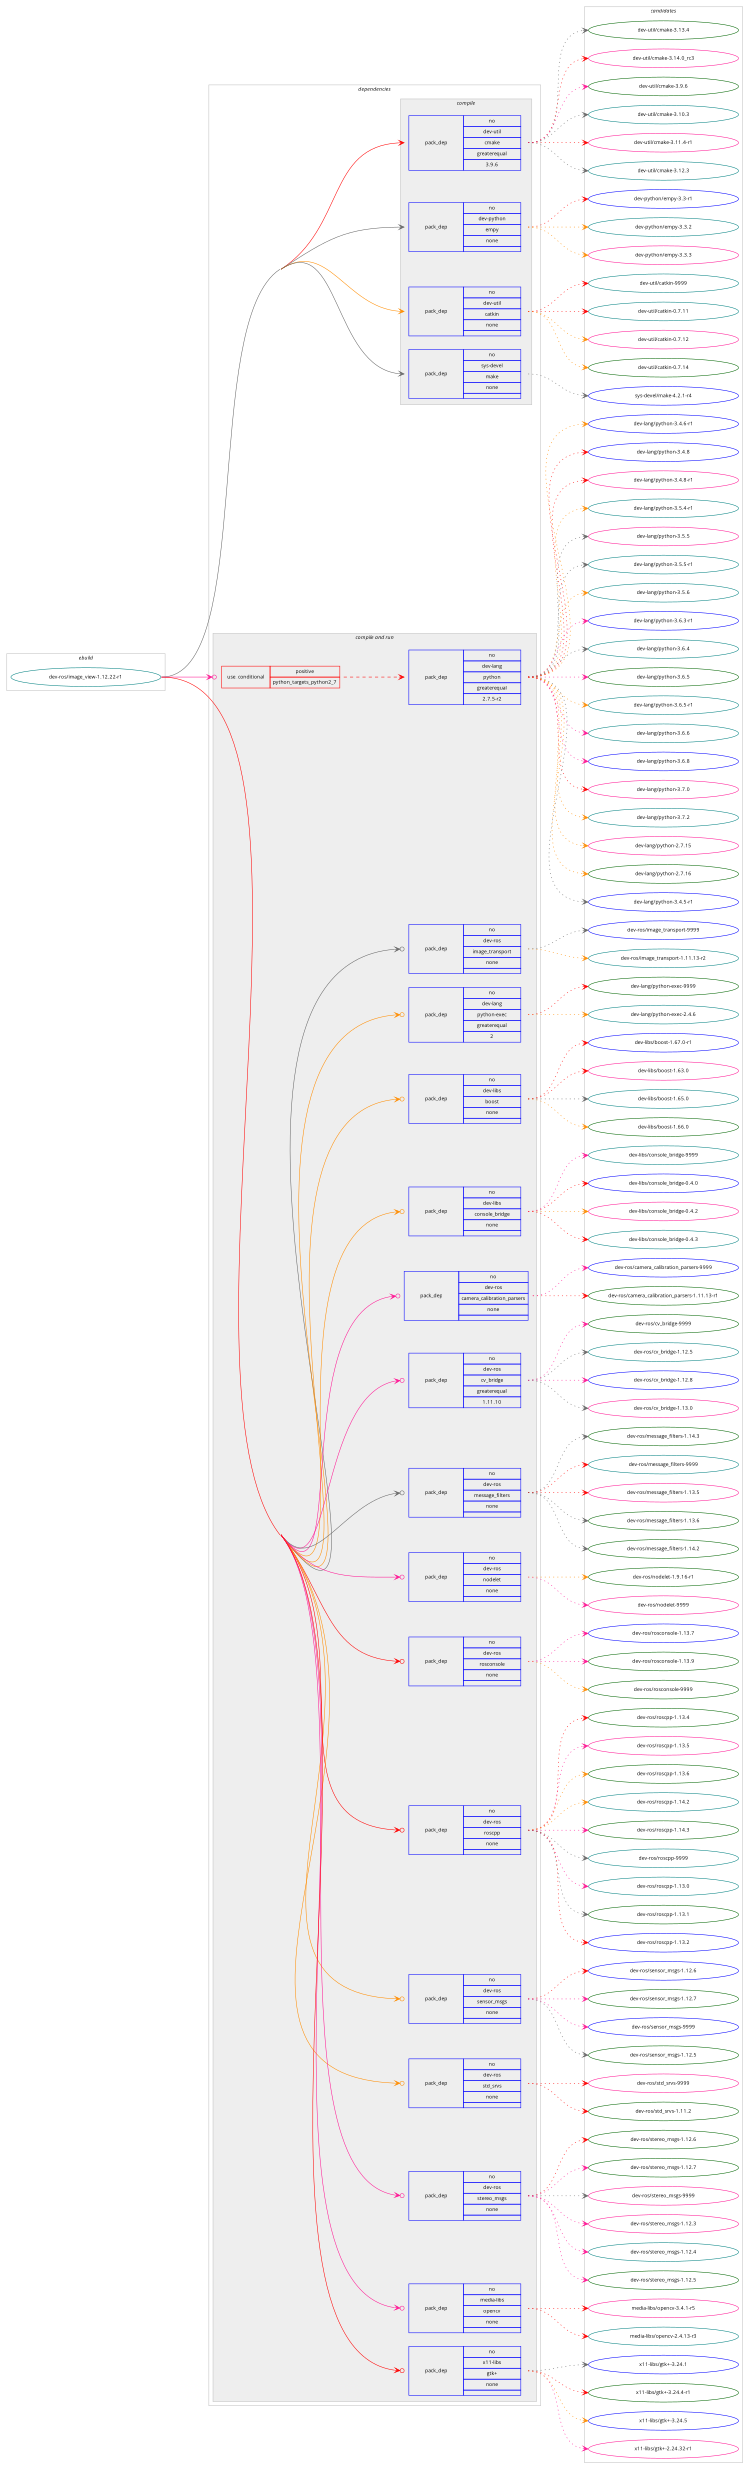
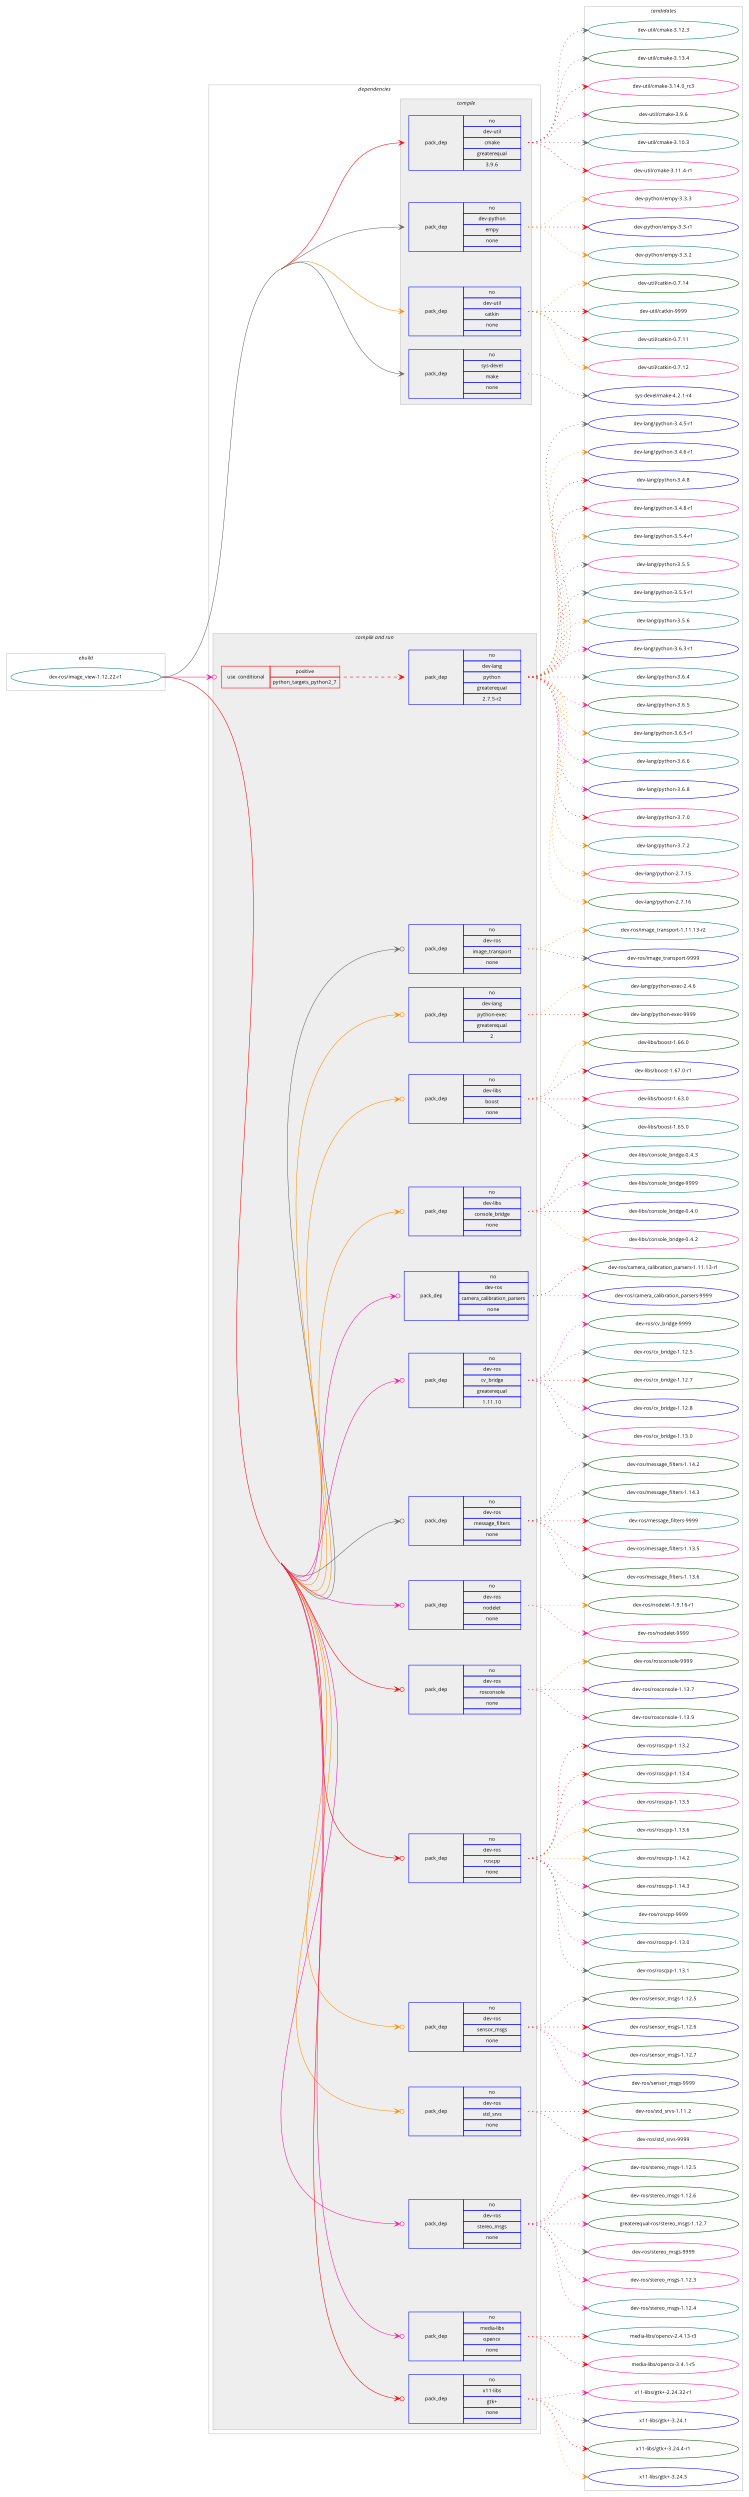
node "dev-ros/cv_bridge-1.12.7": added
node "dev-ros/stereo_msgs-1.12.7": label "dev-ros/stereo_msgs-1.12.7" -> "greaterequal-ros/stereo_msgs-1.12.7"
